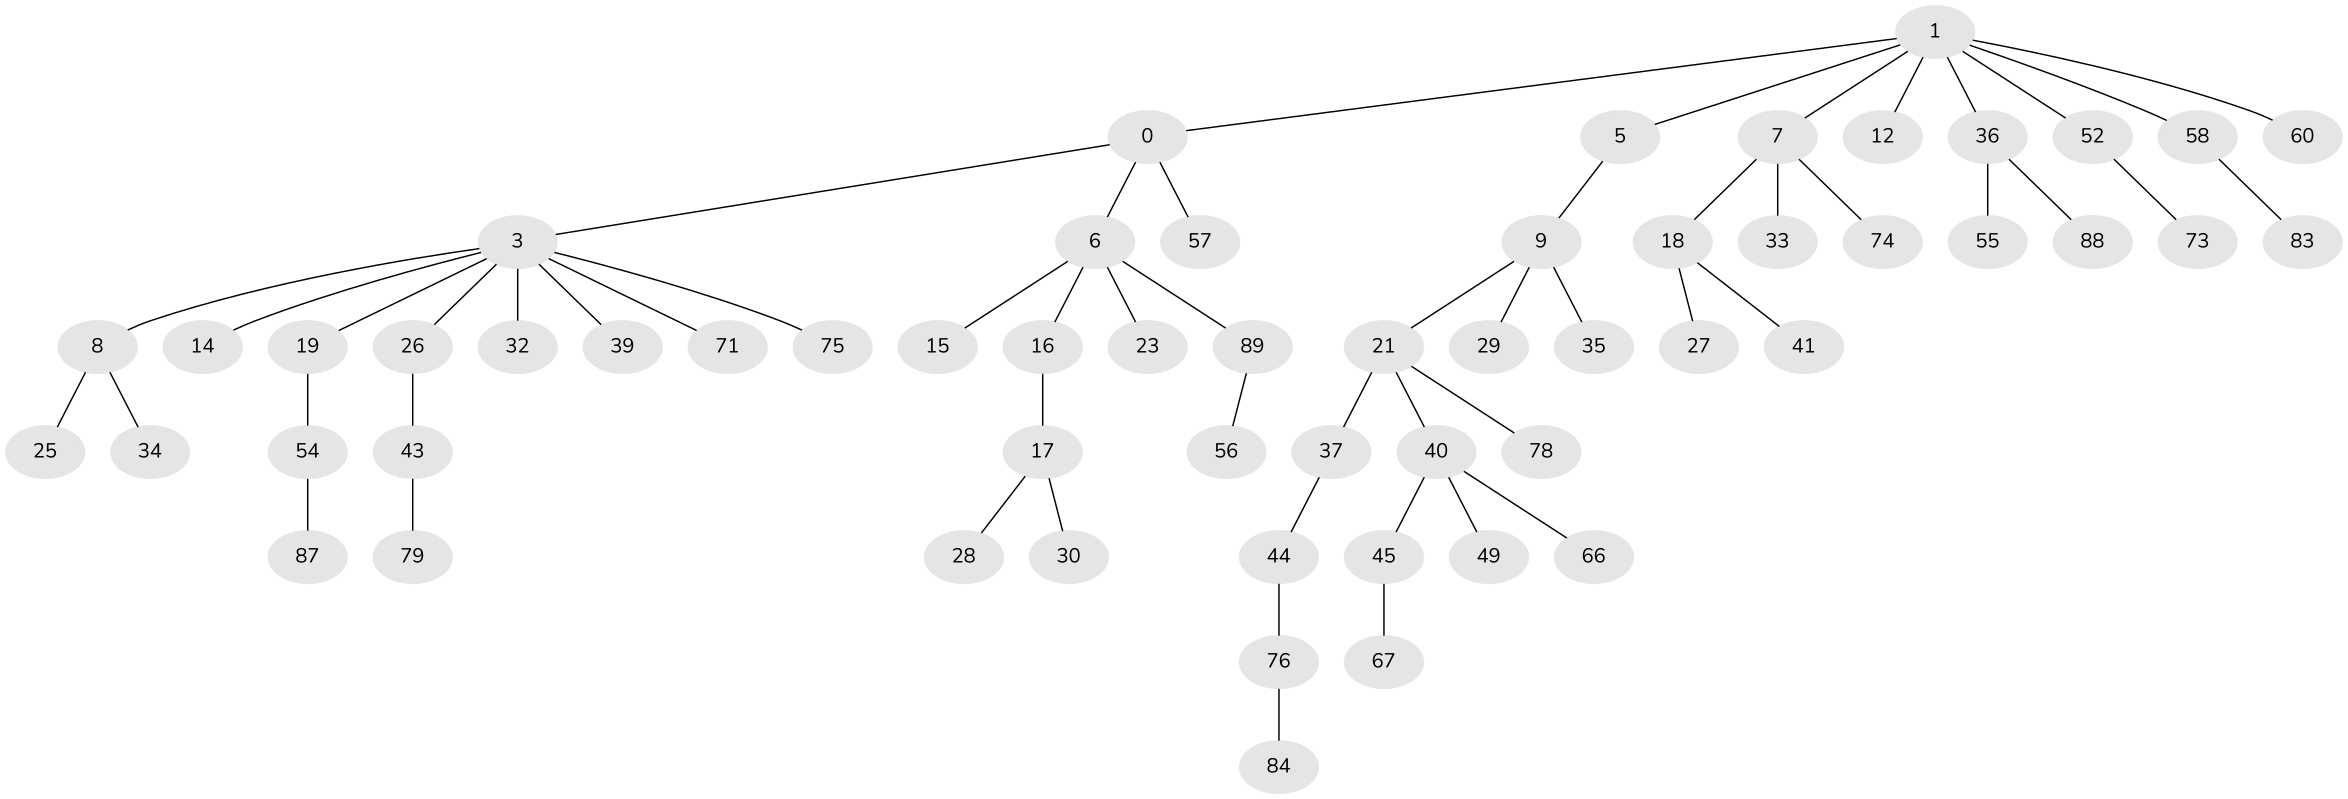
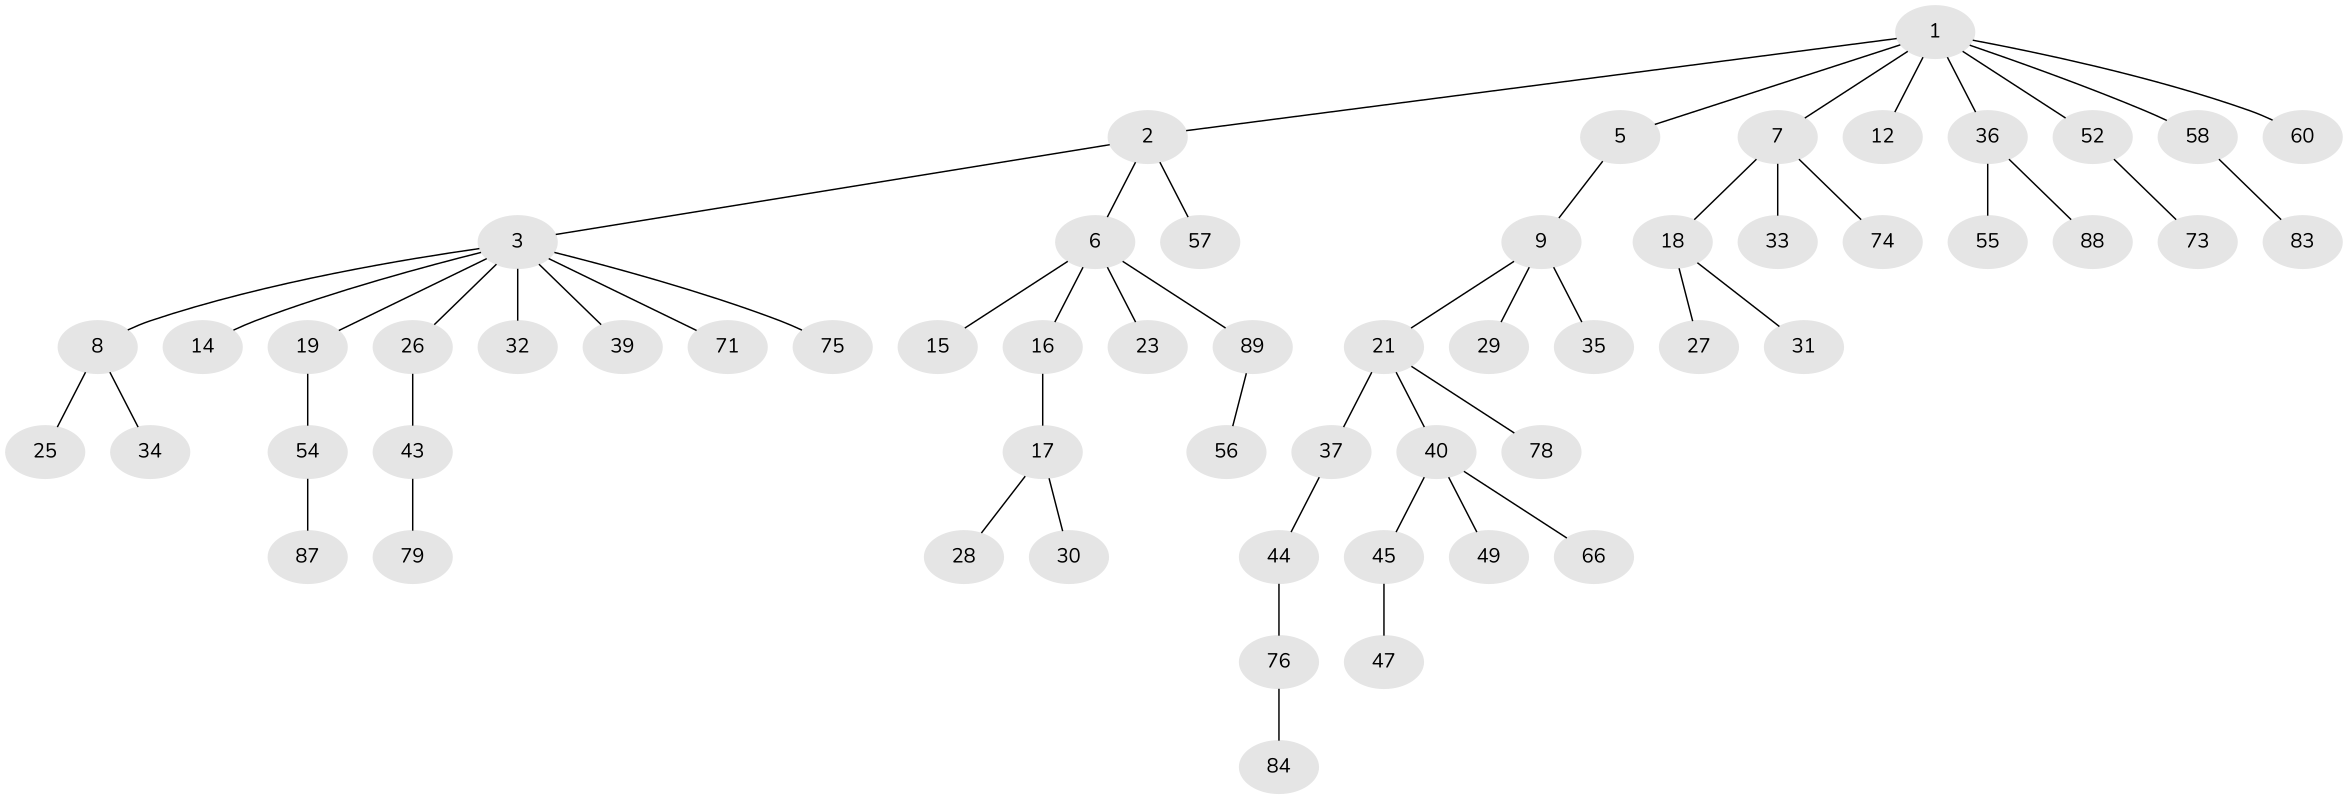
node "0": label "0" -> "2"
node "41": label "41" -> "31"
node "67": label "67" -> "47"
